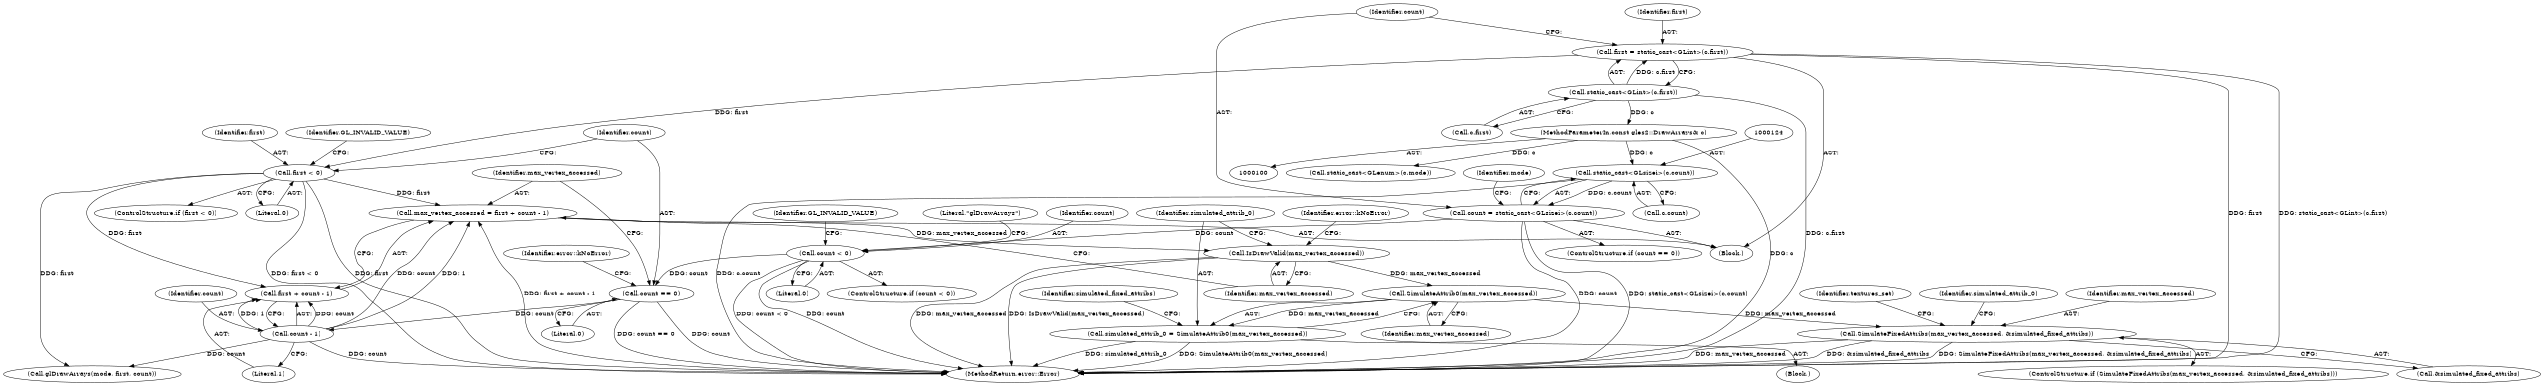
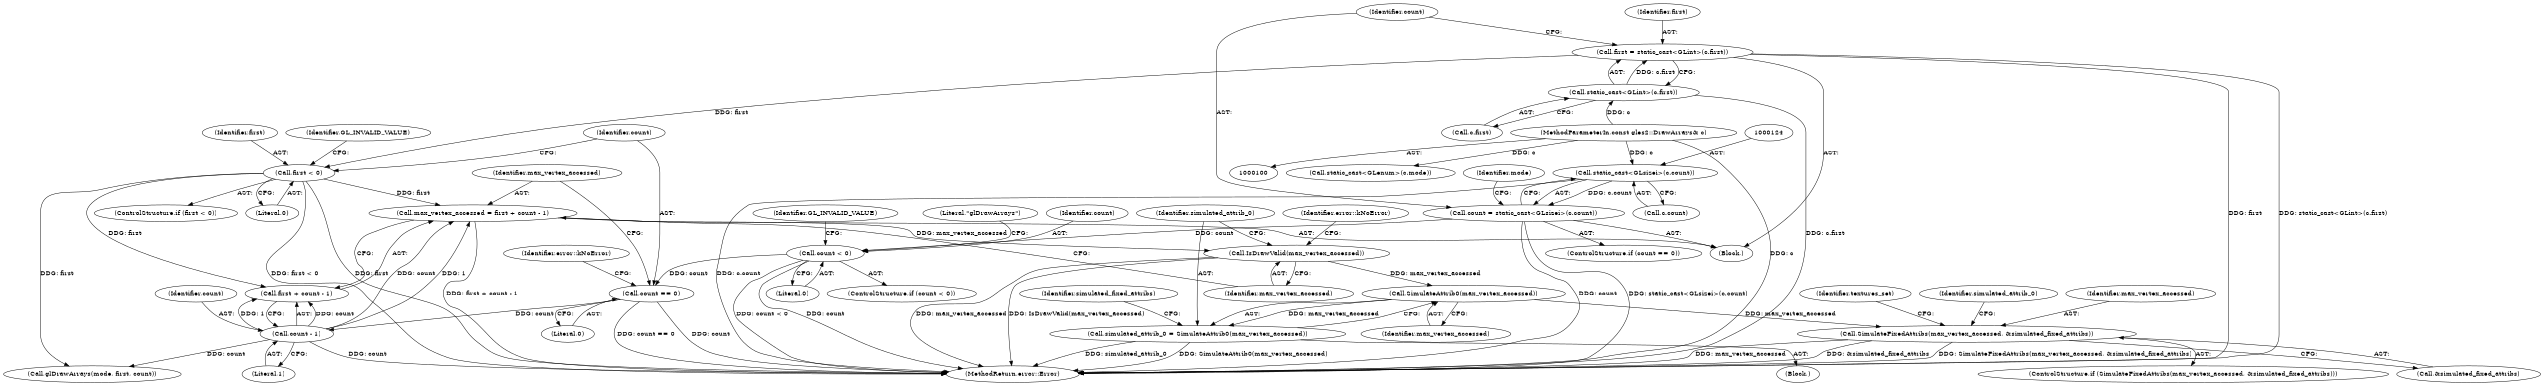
edge "(Call,static_cast<GLint>(c.first))" -> "(MethodParameterIn,const gles2::DrawArrays& c)": reversed
edge "(Literal,1)" -> "(Call,first + count - 1)": now "(Literal,1)" -> "(Call,count - 1)"
edge "(MethodReturn,error::Error)" -> "(Call,max_vertex_accessed = first + count - 1)": reversed
